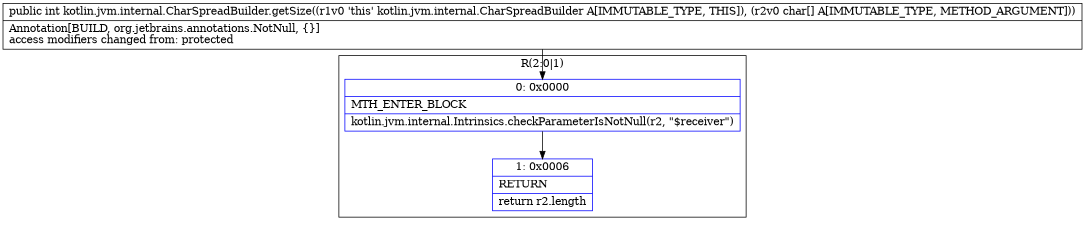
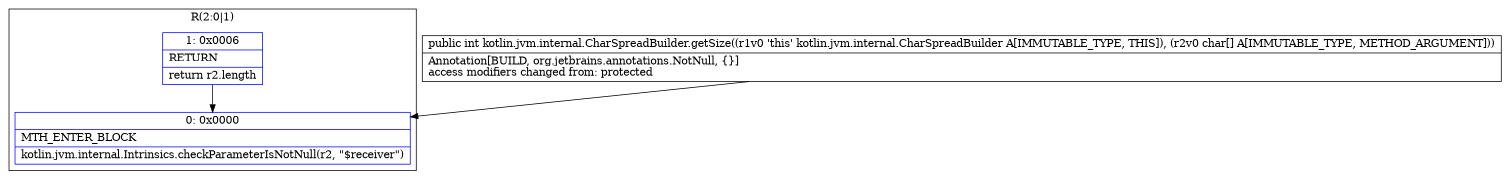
edge "0: 0x0000" -> "1: 0x0006": reversed
